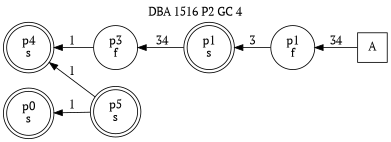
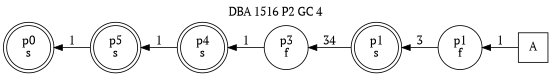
edge "A" -> "p1 f": label "34" -> "1"
edge "p5 s" -> "p4 s": reversed
